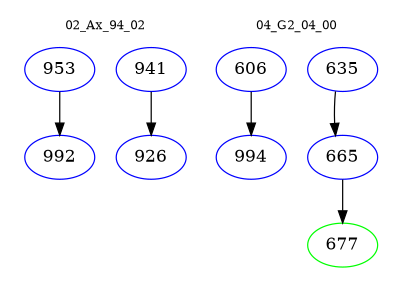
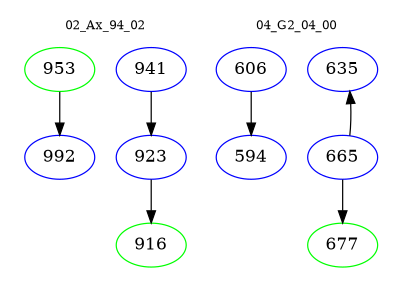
node "953": color blue -> green
edge "635" -> "665": reversed
node "926": label "926" -> "923"
node "994": label "994" -> "594"
node "916": added
